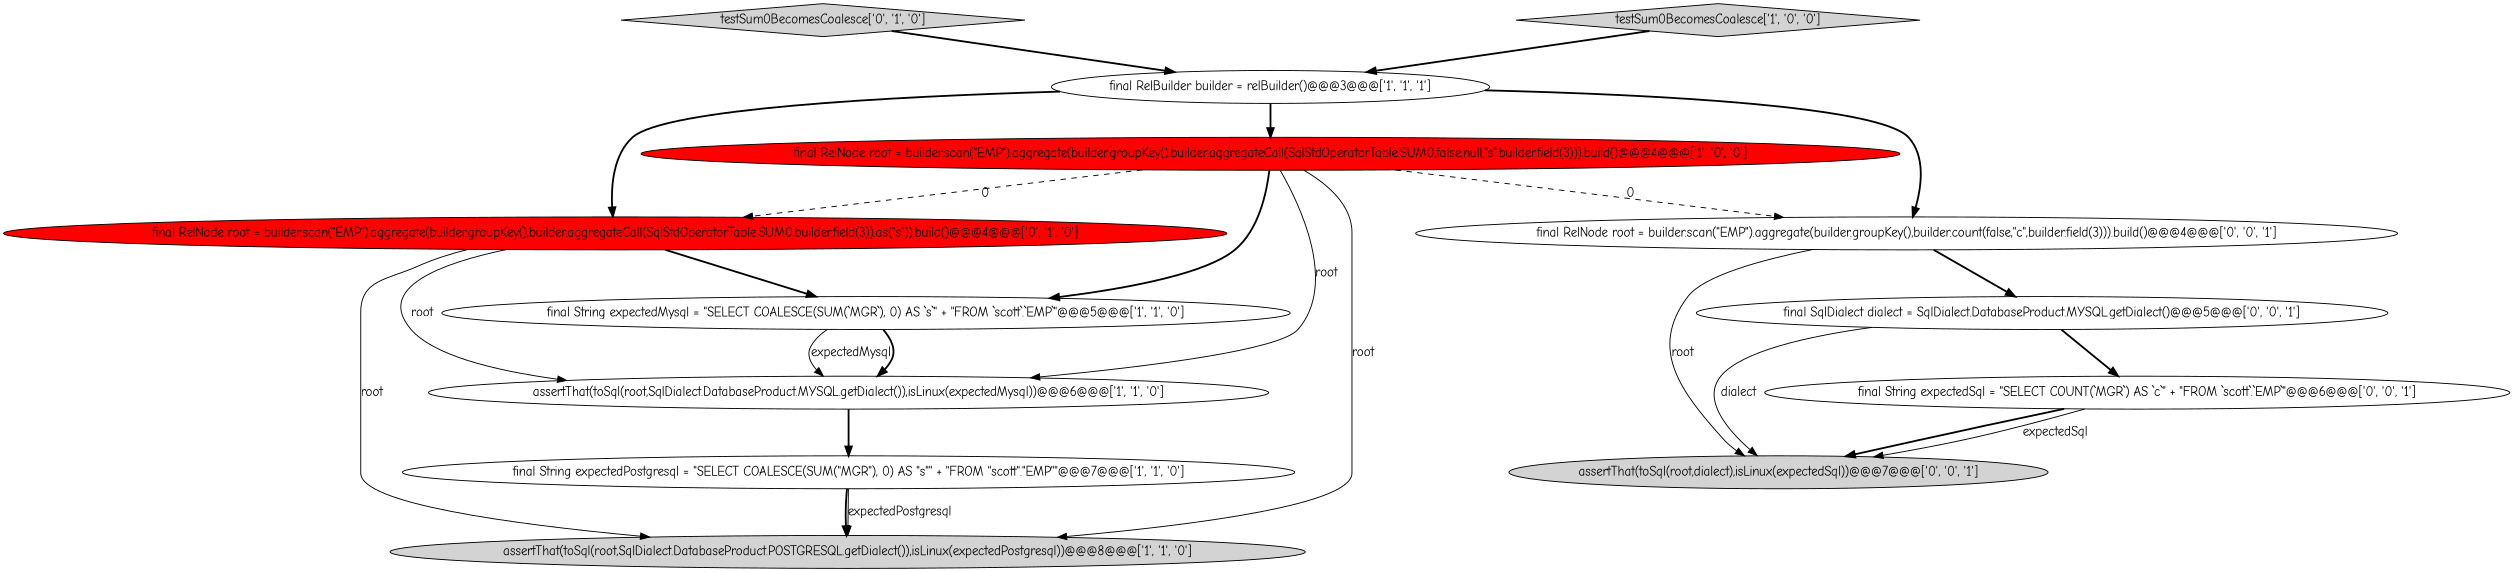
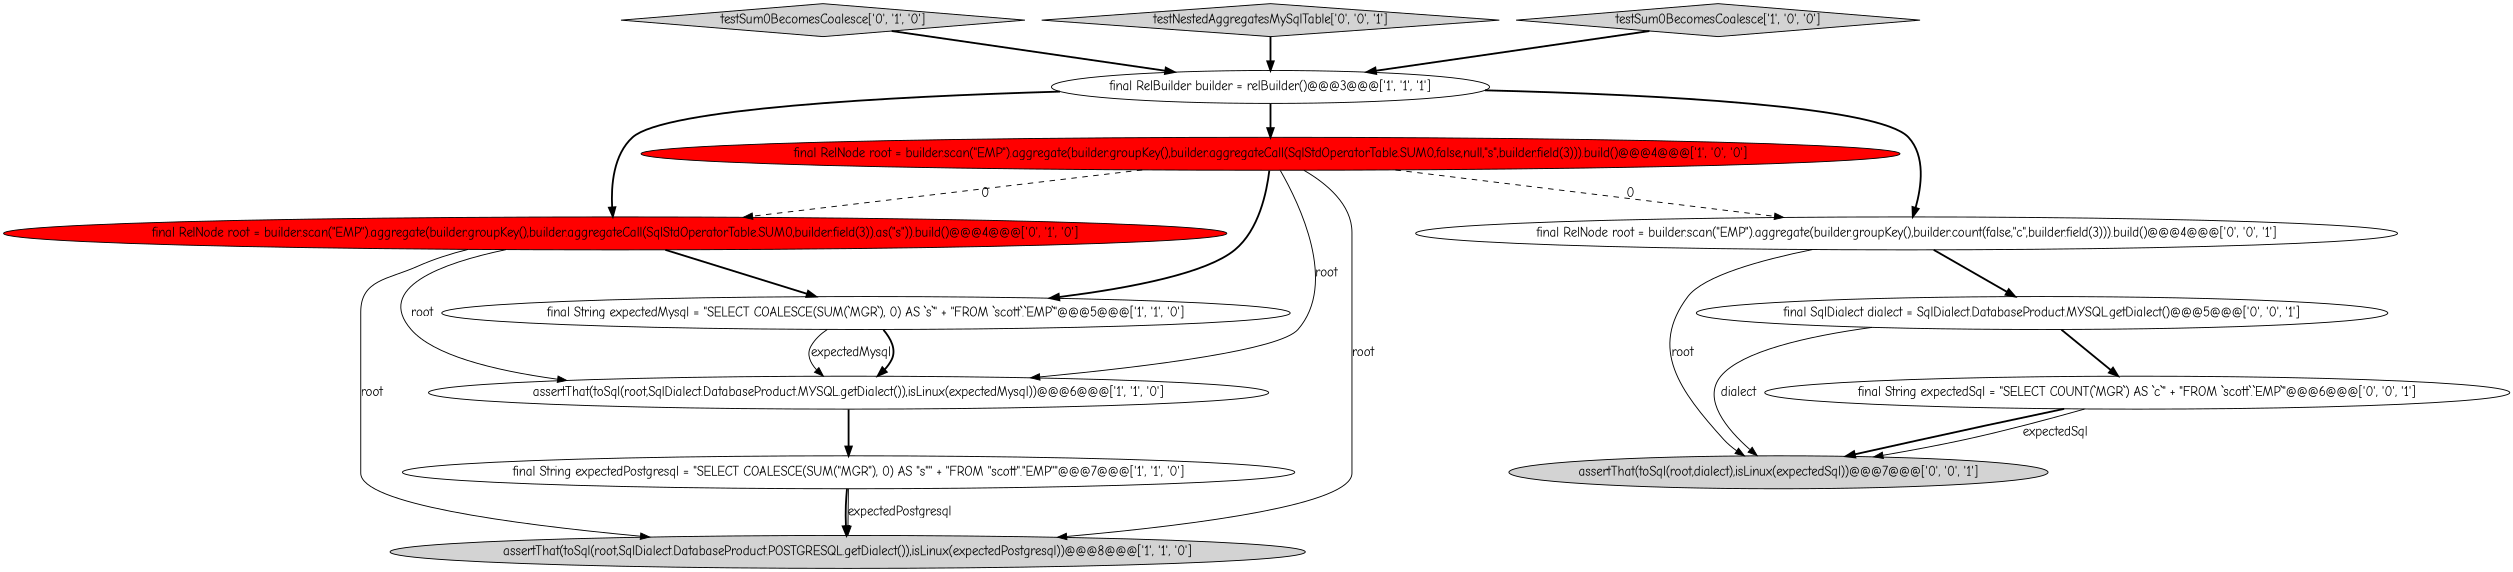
node "testNestedAggregatesMySqlTable['0', '0', '1']": added
